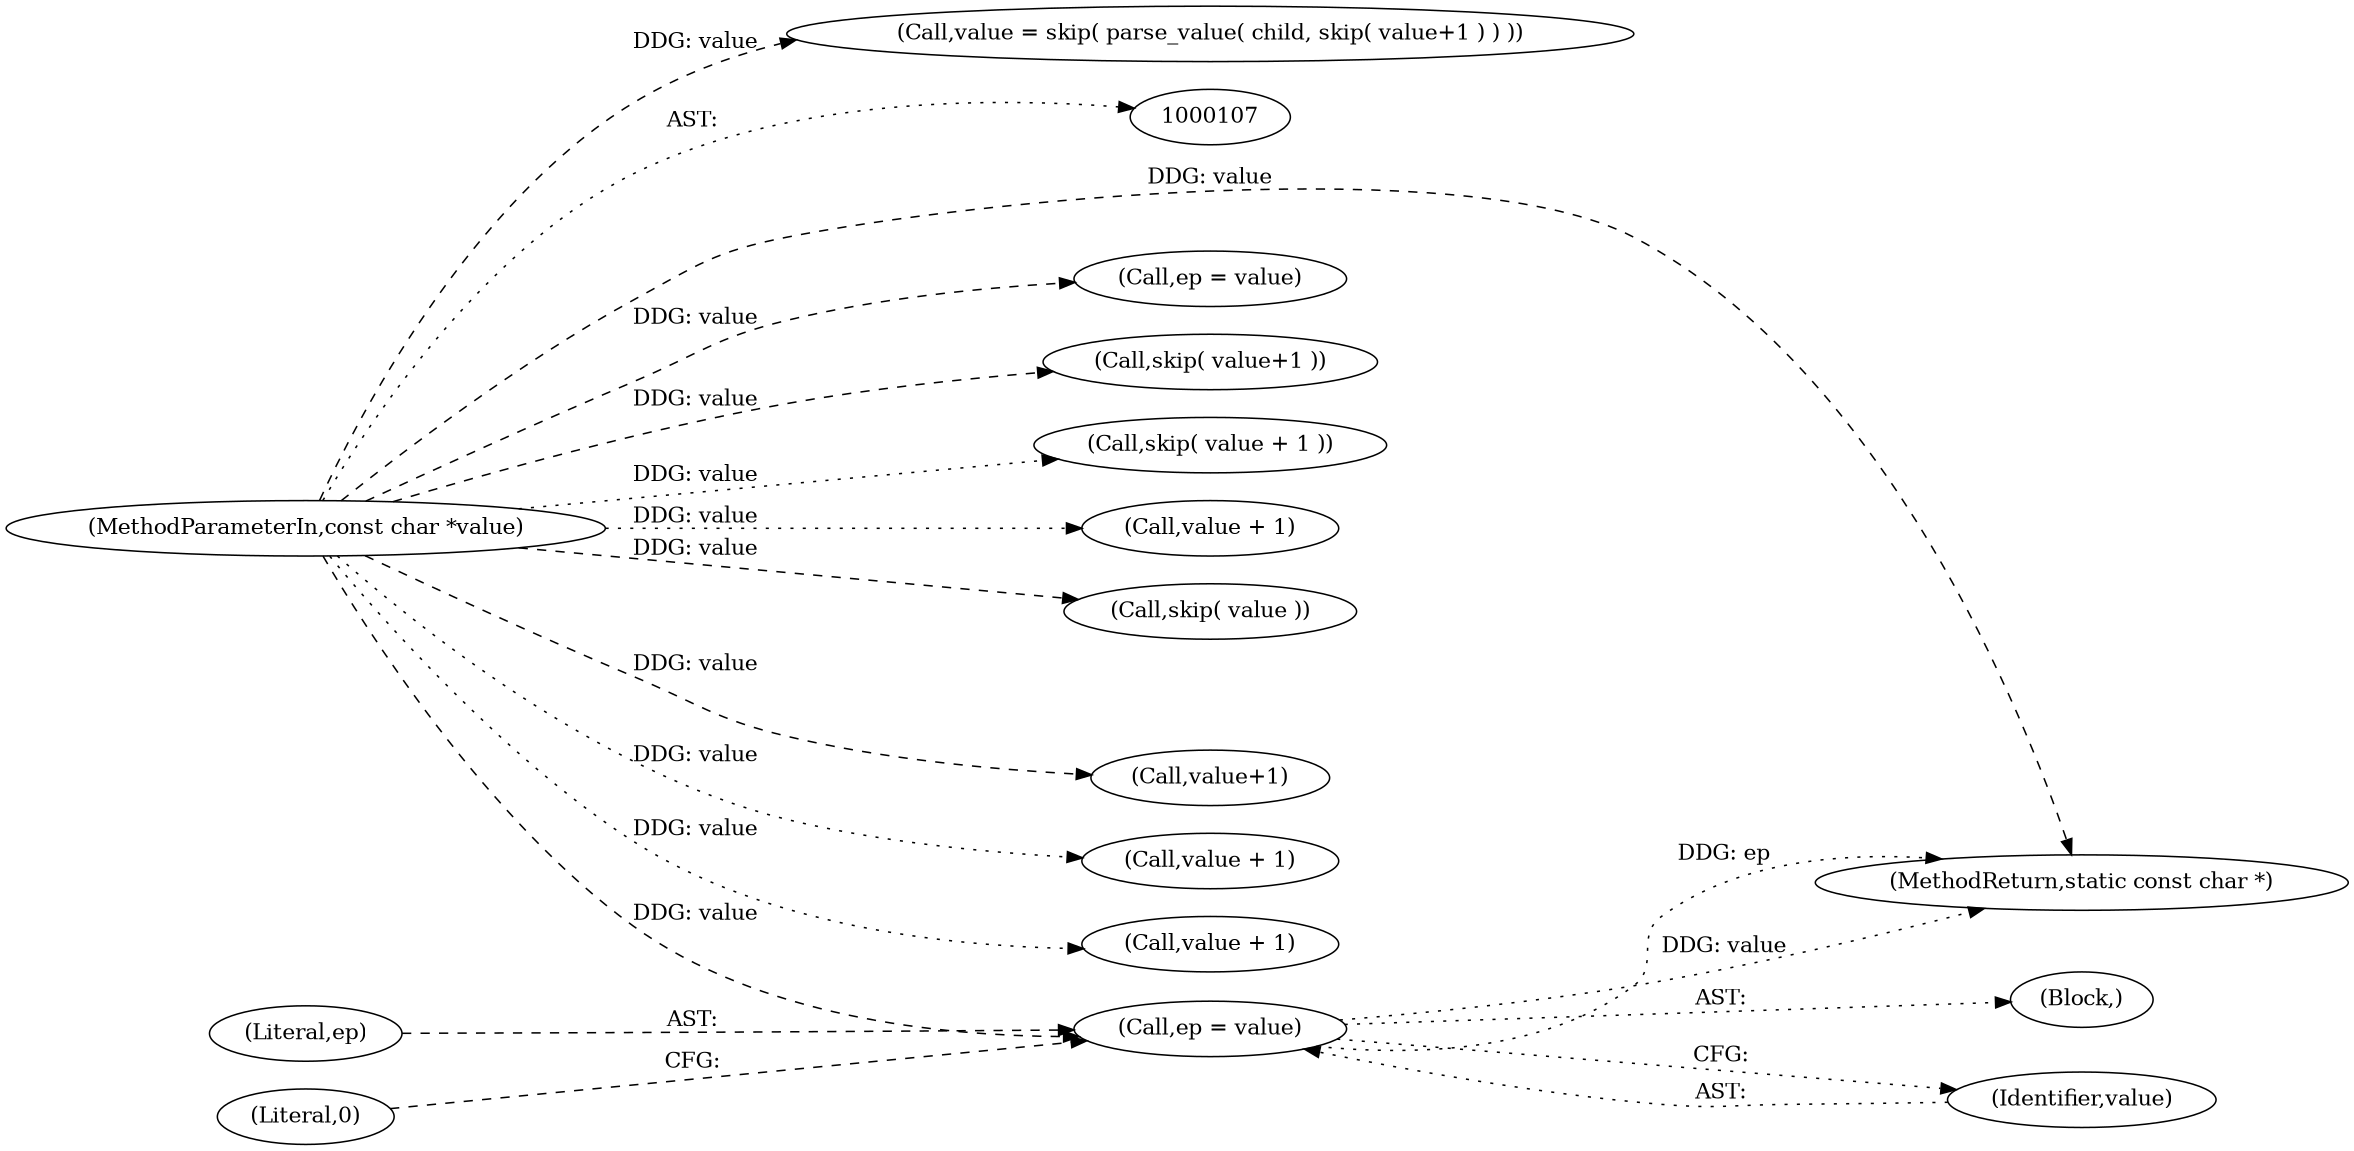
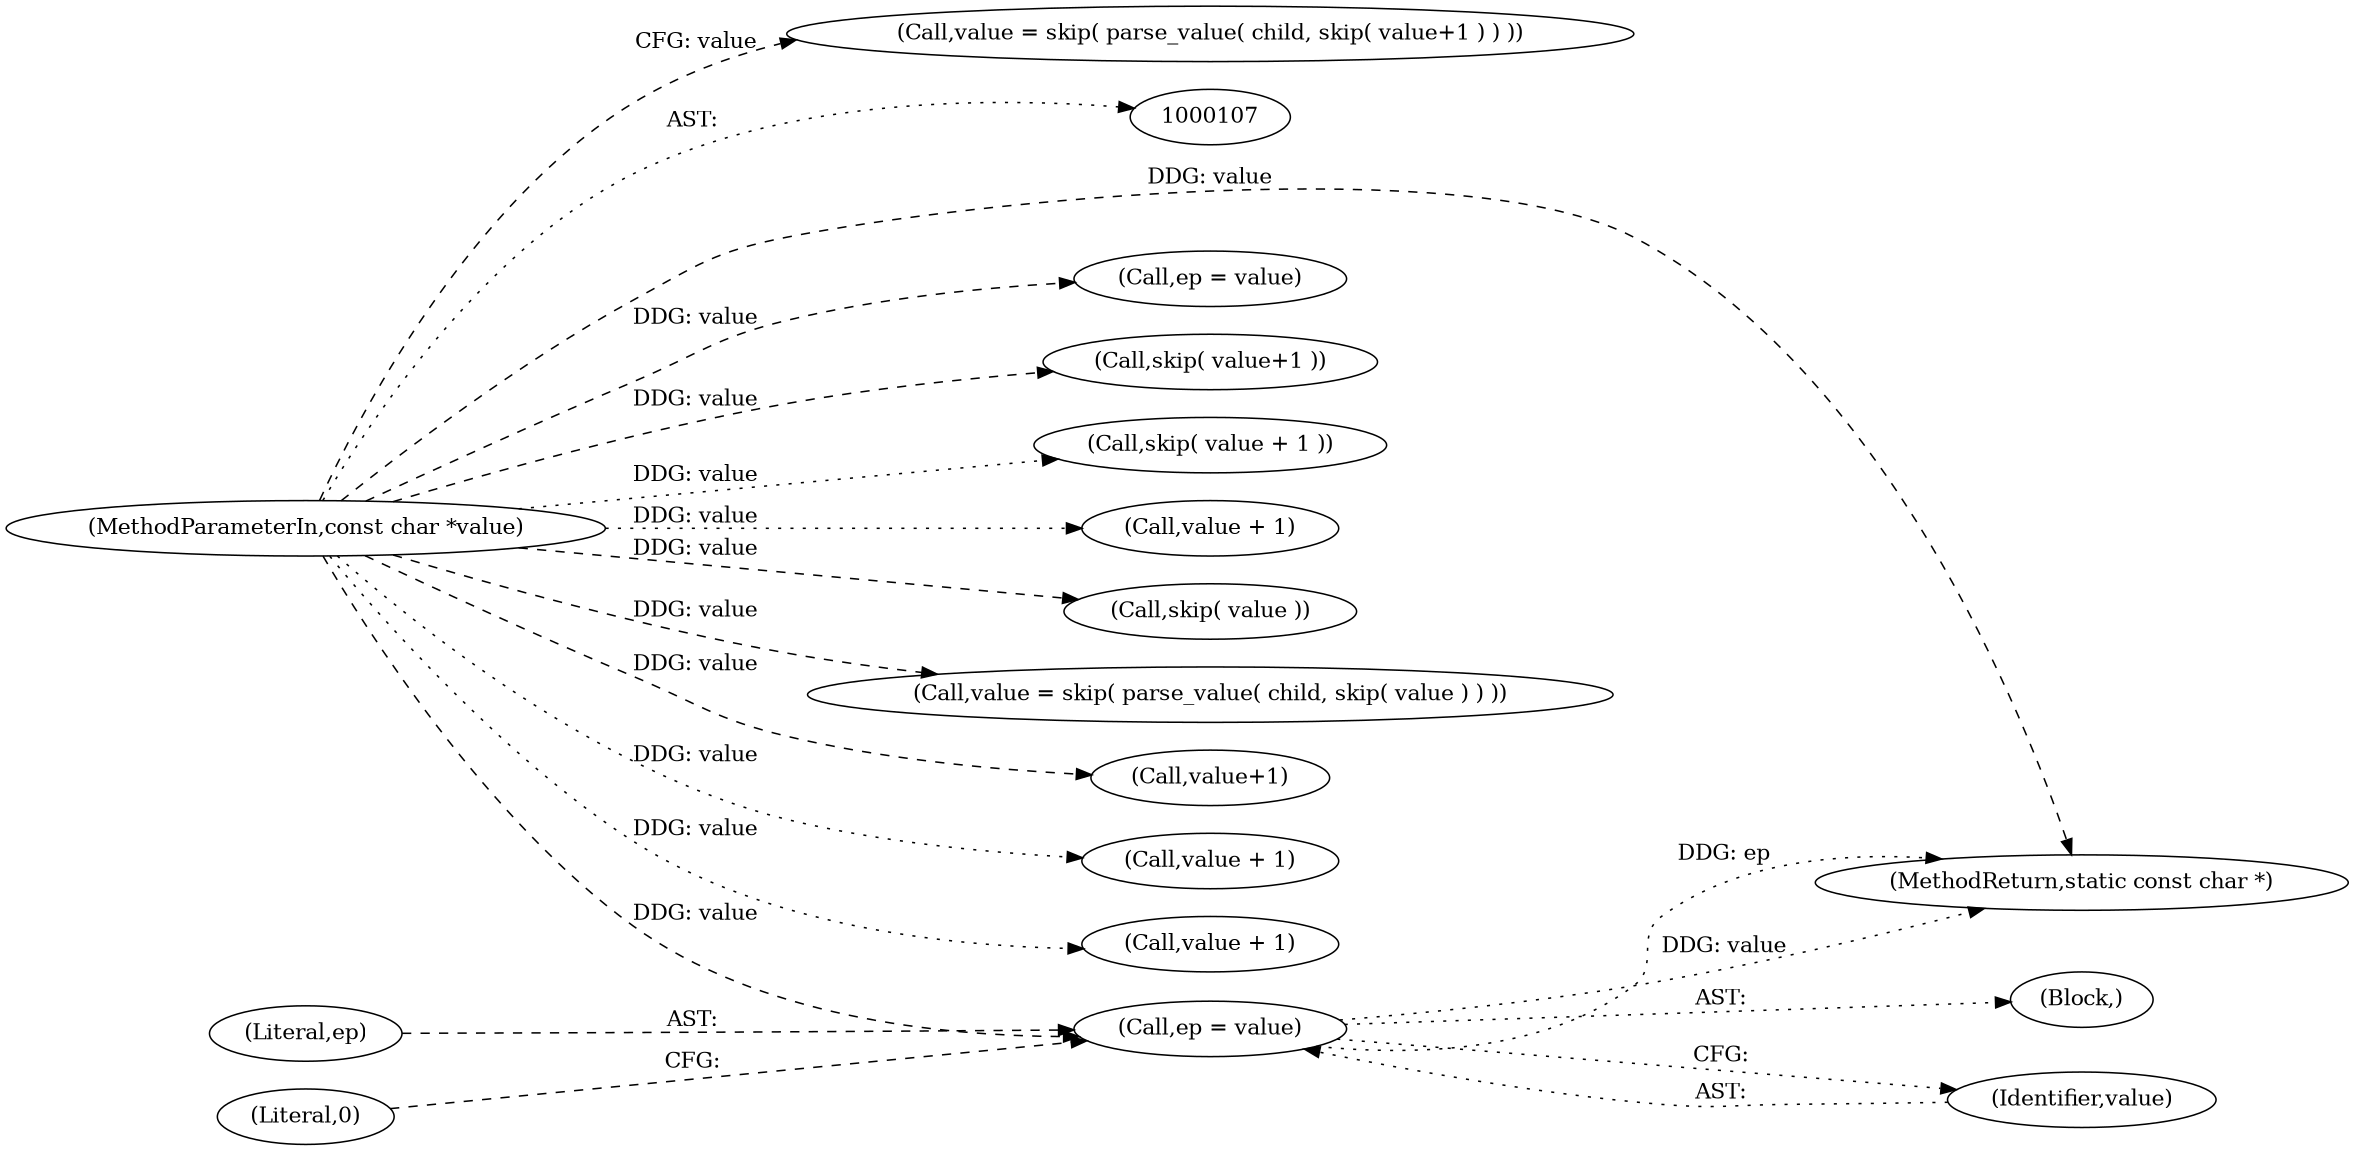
edge "(MethodParameterIn,const char *value)" -> "(Call,value = skip( parse_value( child, skip( value+1 ) ) ))": label "DDG: value" -> "CFG: value"
node "(Call,value = skip( parse_value( child, skip( value ) ) ))": added
